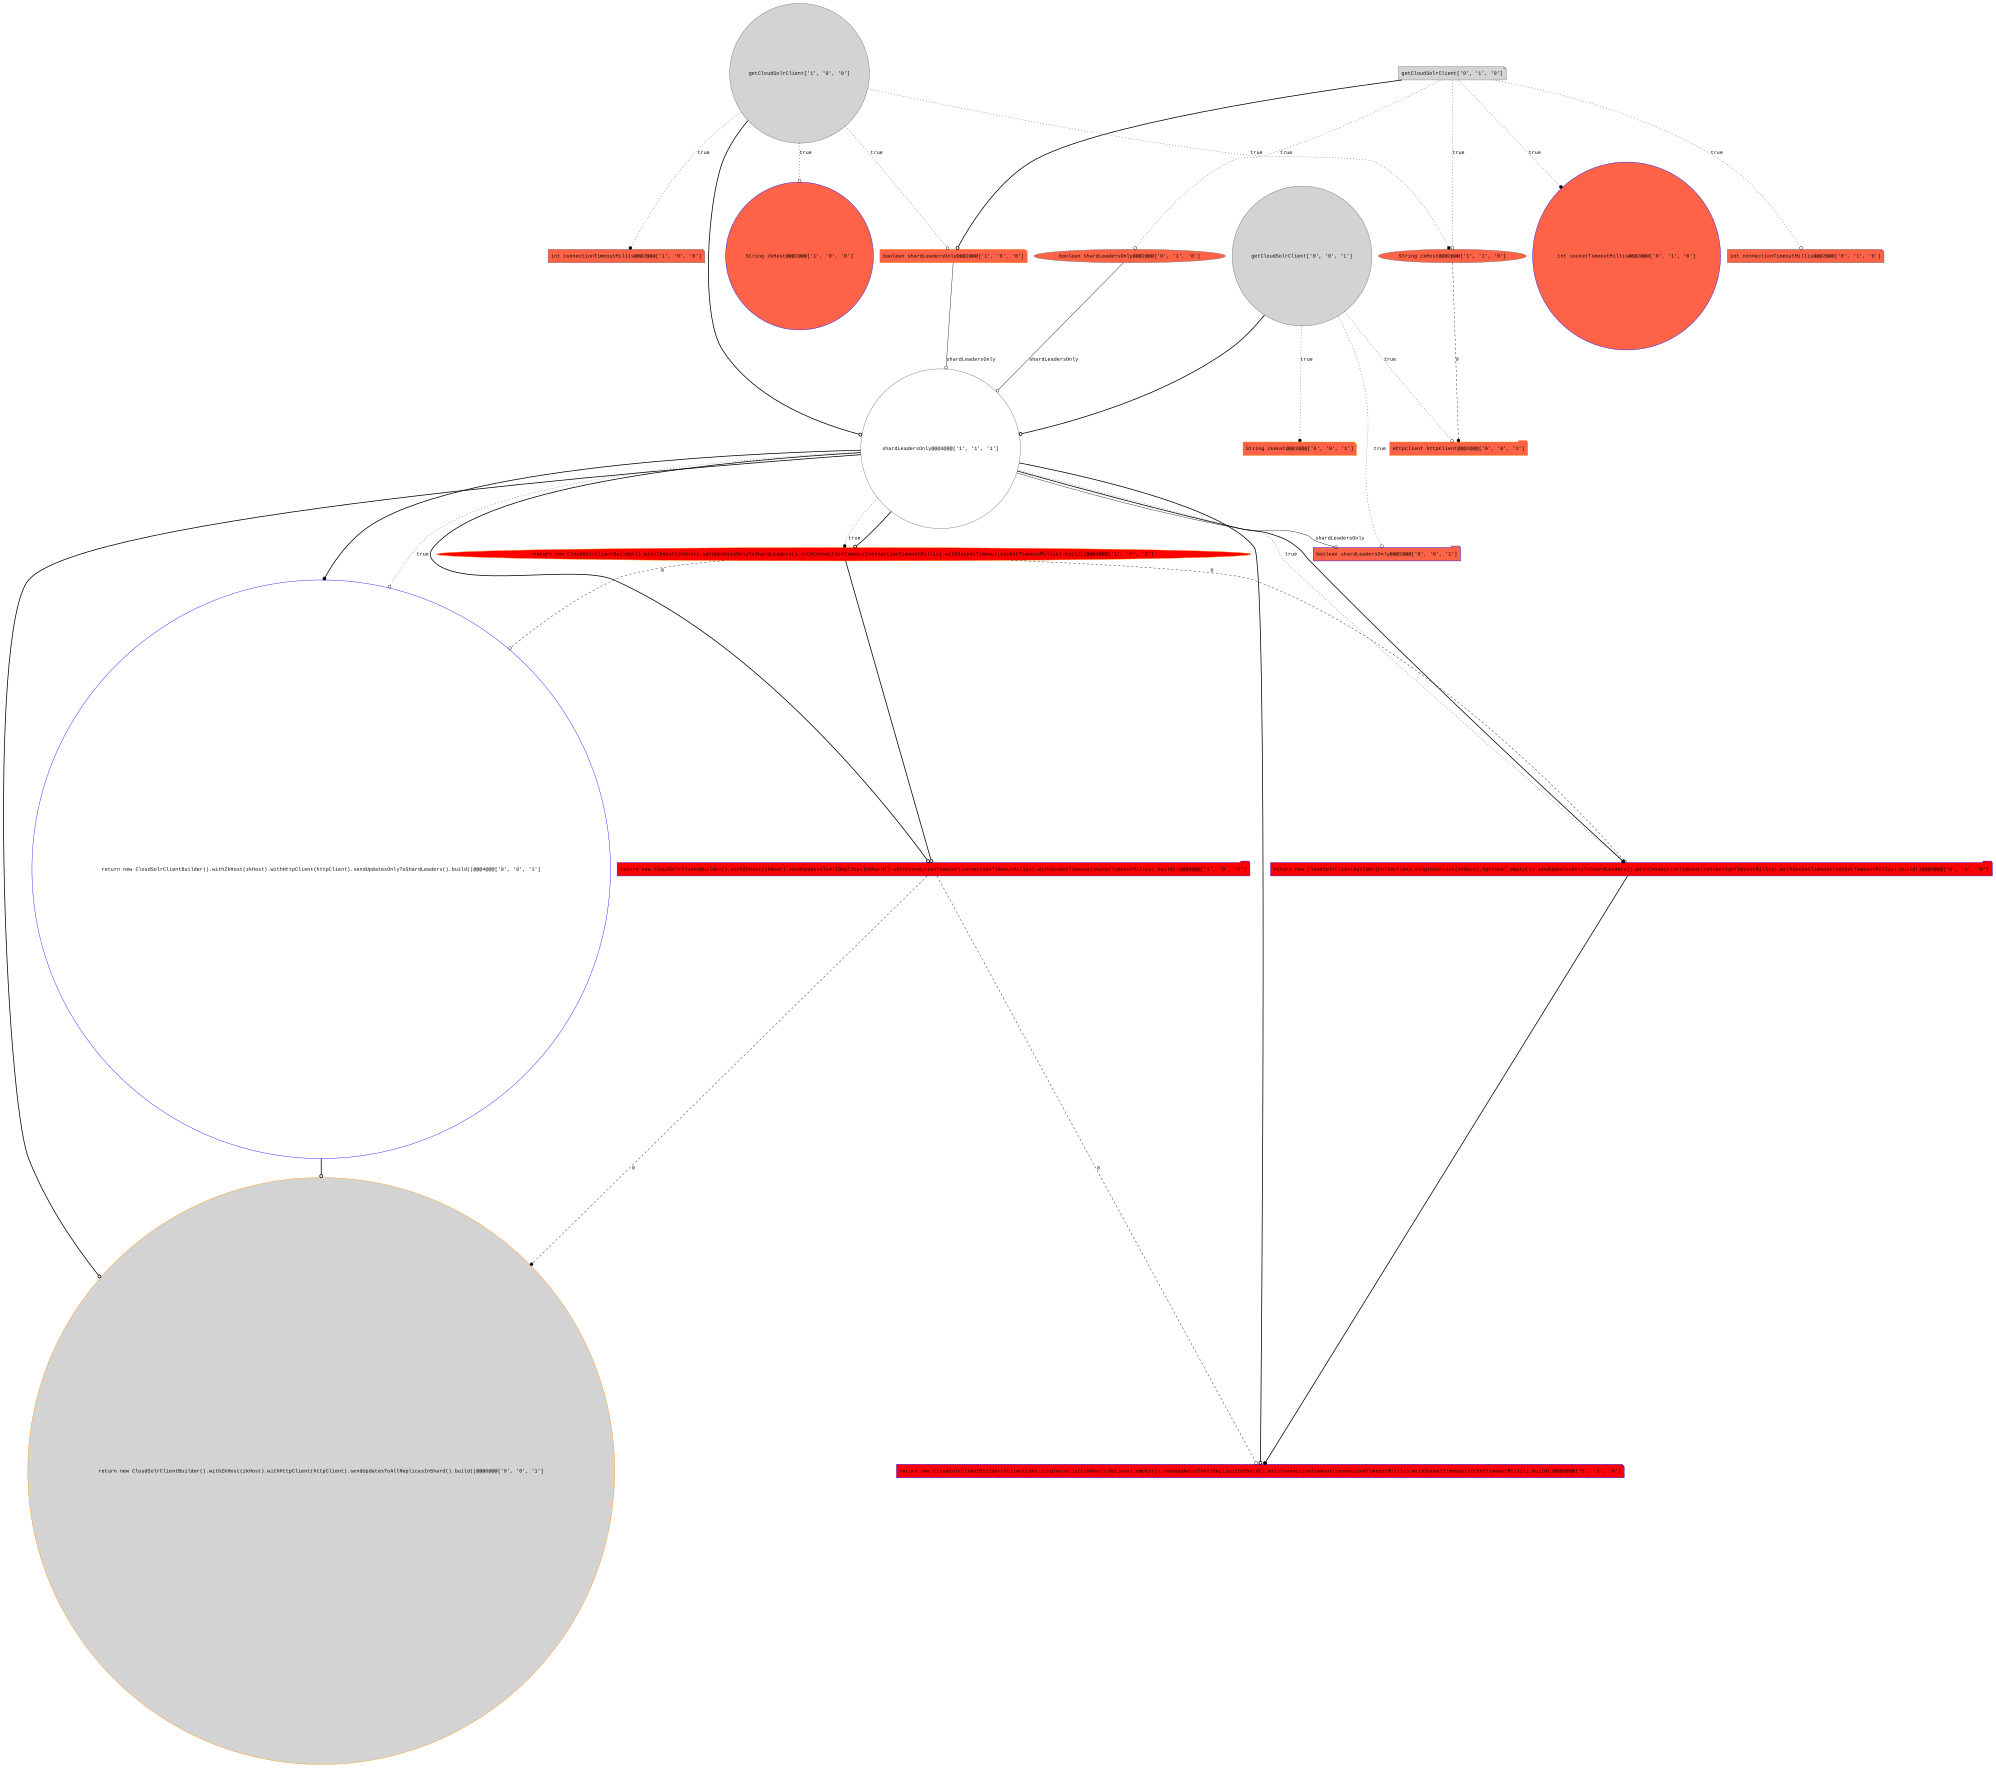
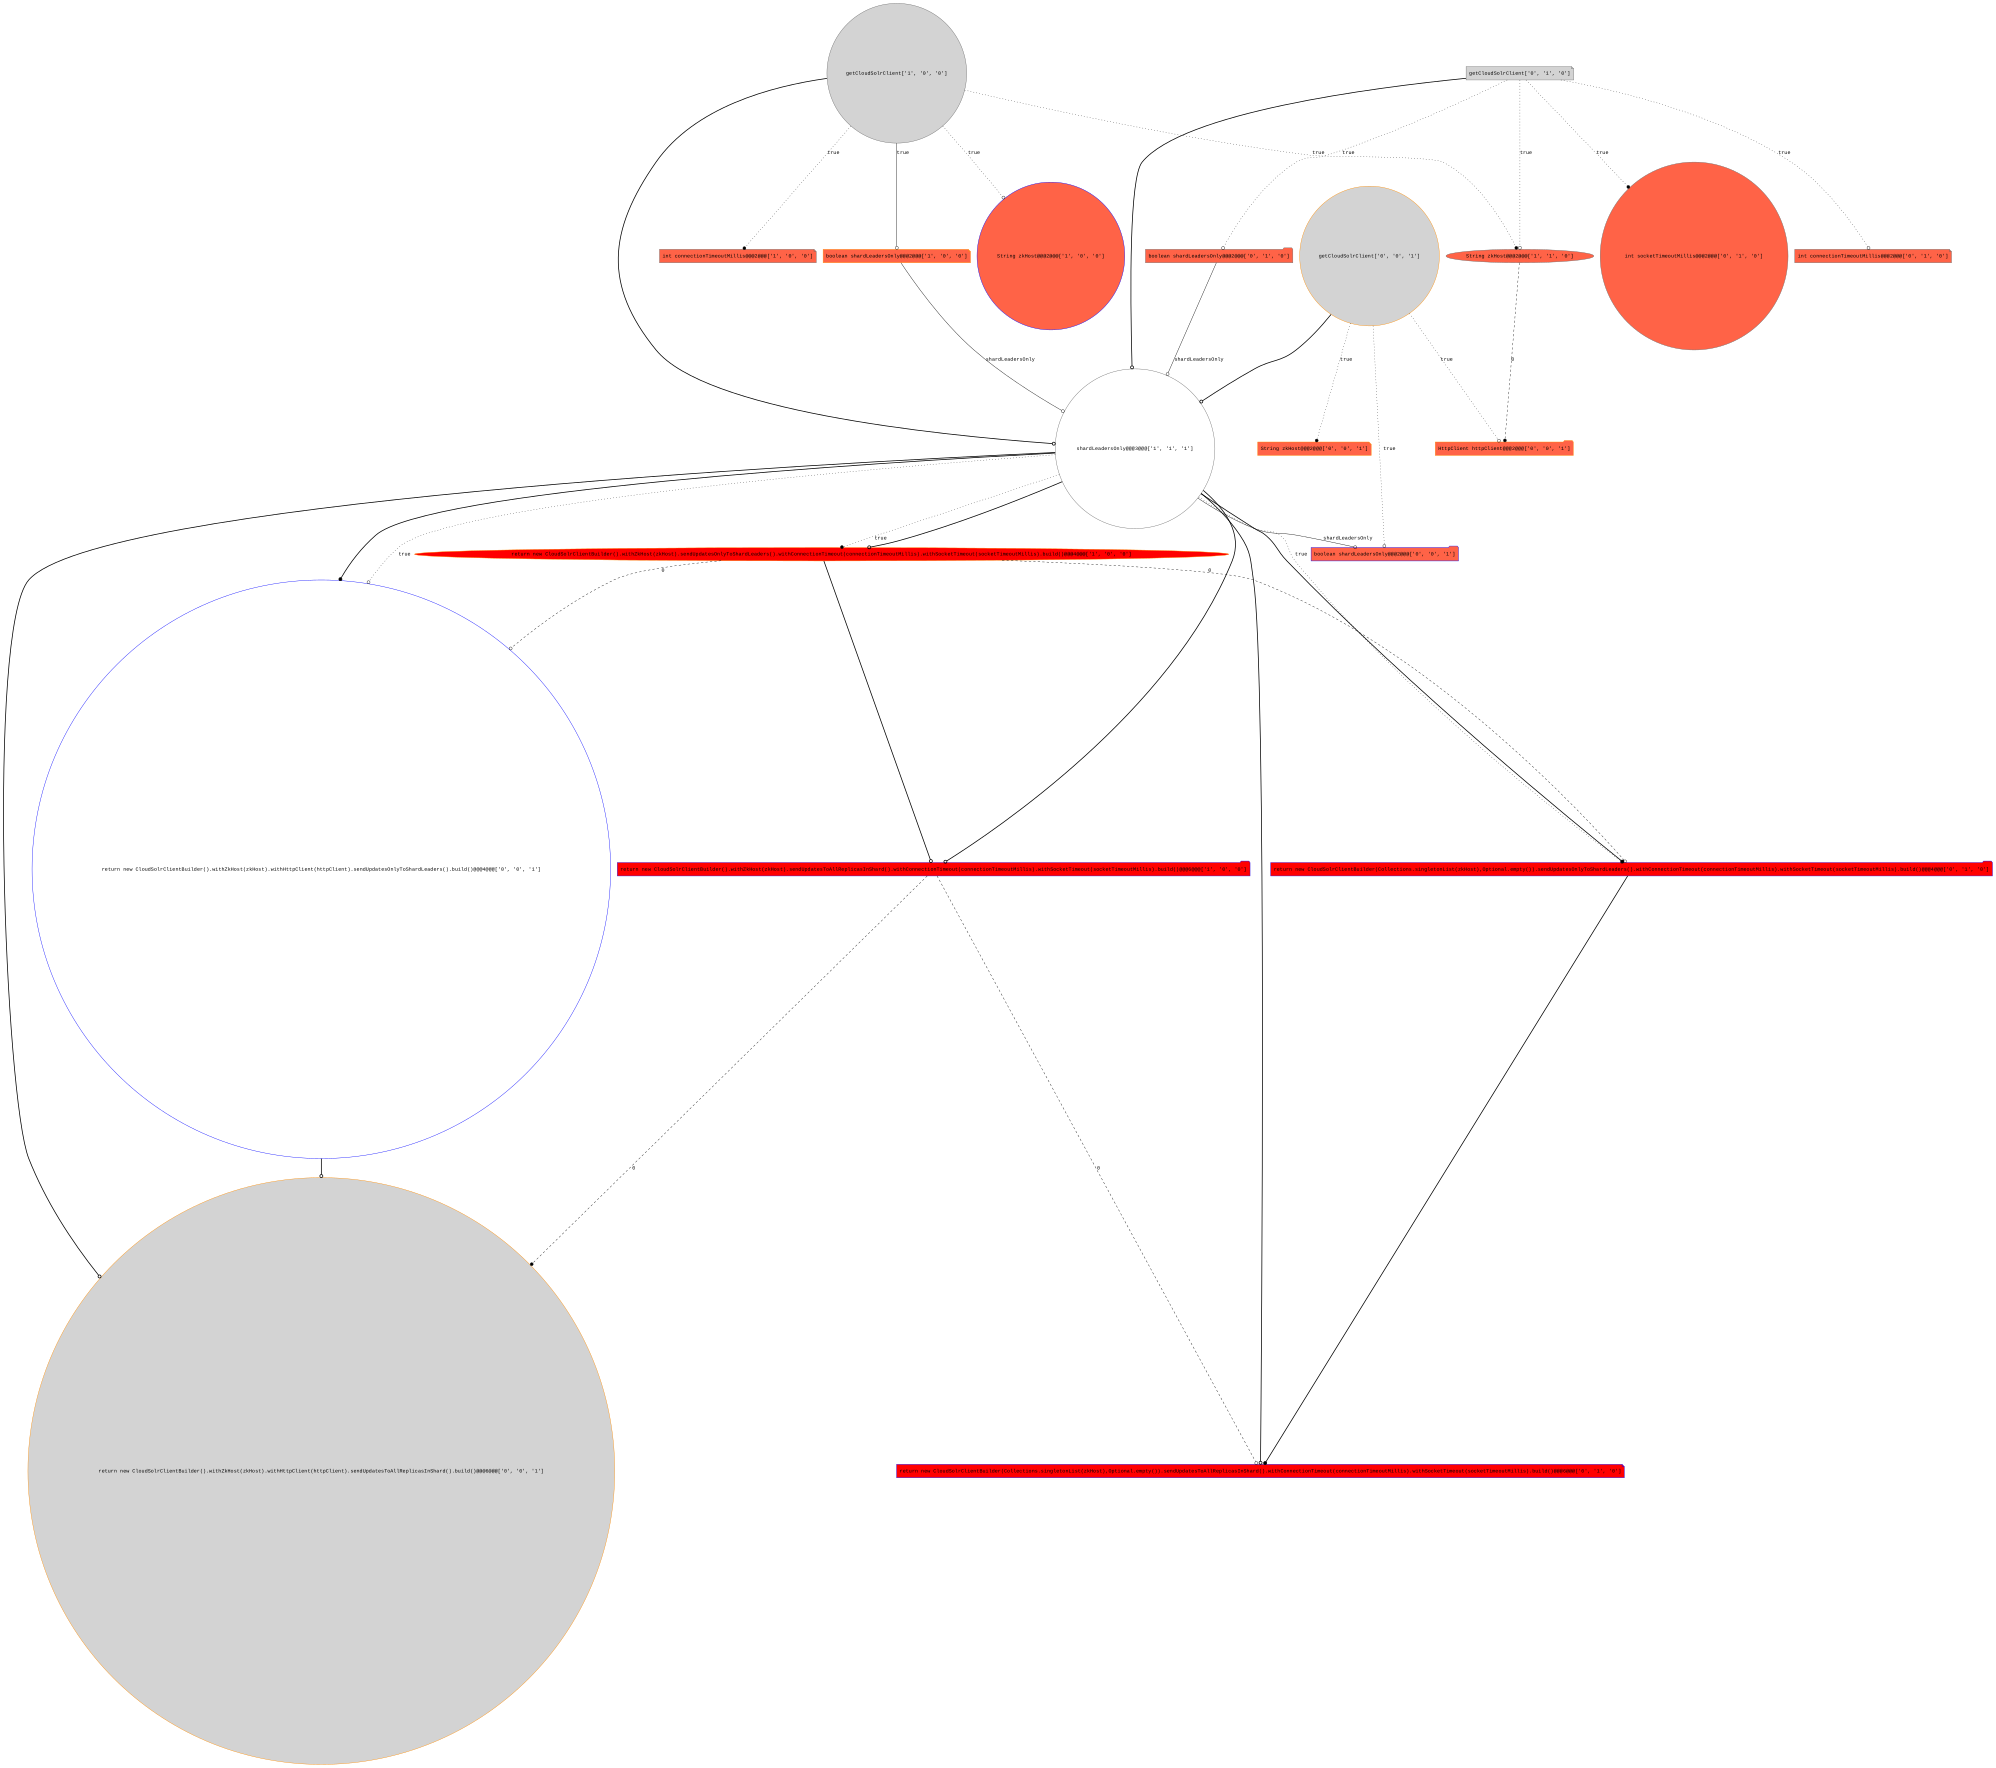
edge "getCloudSolrClient['0', '1', '0']" -> "boolean shardLeadersOnly@@@2@@@['1', '0', '0']": now "getCloudSolrClient['0', '1', '0']" -> "shardLeadersOnly@@@3@@@['1', '1', '1']"
edge "getCloudSolrClient['1', '0', '0']" -> "boolean shardLeadersOnly@@@2@@@['1', '0', '0']": style dotted -> solid
node "boolean shardLeadersOnly@@@2@@@['0', '1', '0']": shape ellipse -> folder
node "getCloudSolrClient['0', '0', '1']": color gray40 -> darkorange
node "int socketTimeoutMillis@@@2@@@['0', '1', '0']": color blue -> gray40
